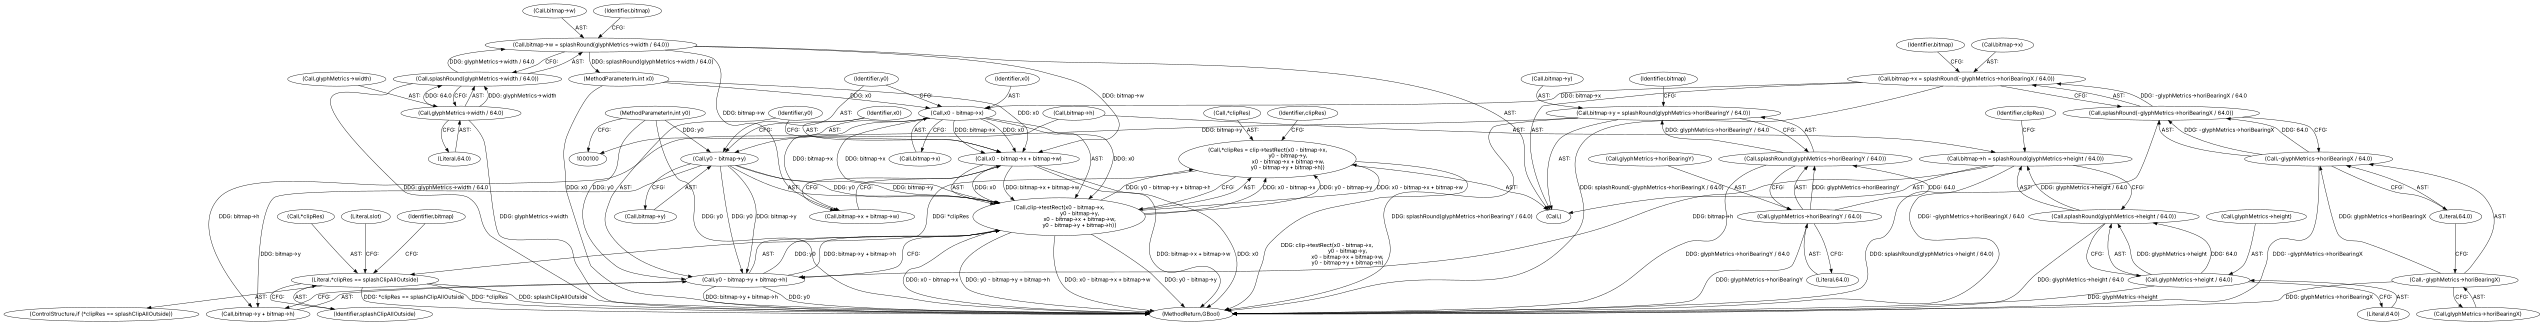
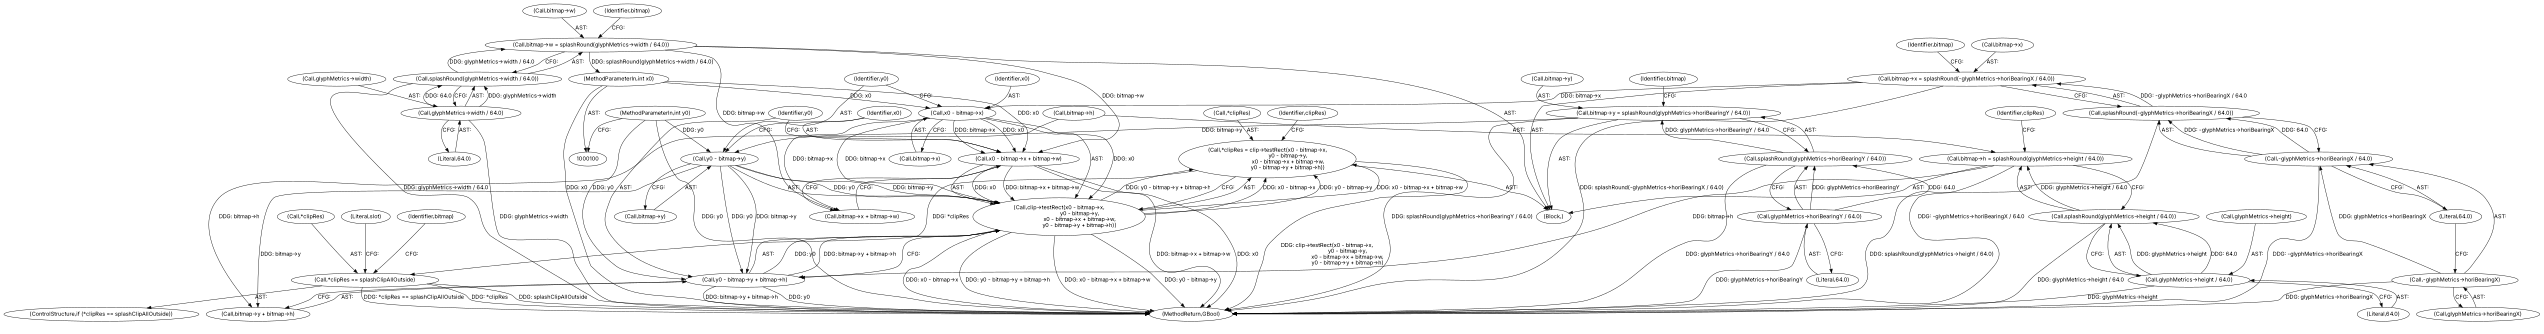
edge "(Call,x0 - bitmap->x)" -> "1000100": now "(MethodParameterIn,int x0)" -> "1000100"
node "(Call,glyphMetrics->horiBearingY)": removed
node "(Call,)": label "(Call,)" -> "(Block,)"
node "(Literal,*clipRes == splashClipAllOutside)": label "(Literal,*clipRes == splashClipAllOutside)" -> "(Call,*clipRes == splashClipAllOutside)"
node "(Identifier,splashClipAllOutside)": removed
